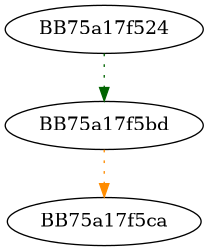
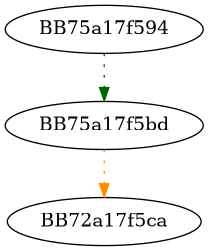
node "BB75a17f524": label "BB75a17f524" -> "BB75a17f594"
node "BB75a17f5ca": label "BB75a17f5ca" -> "BB72a17f5ca"
